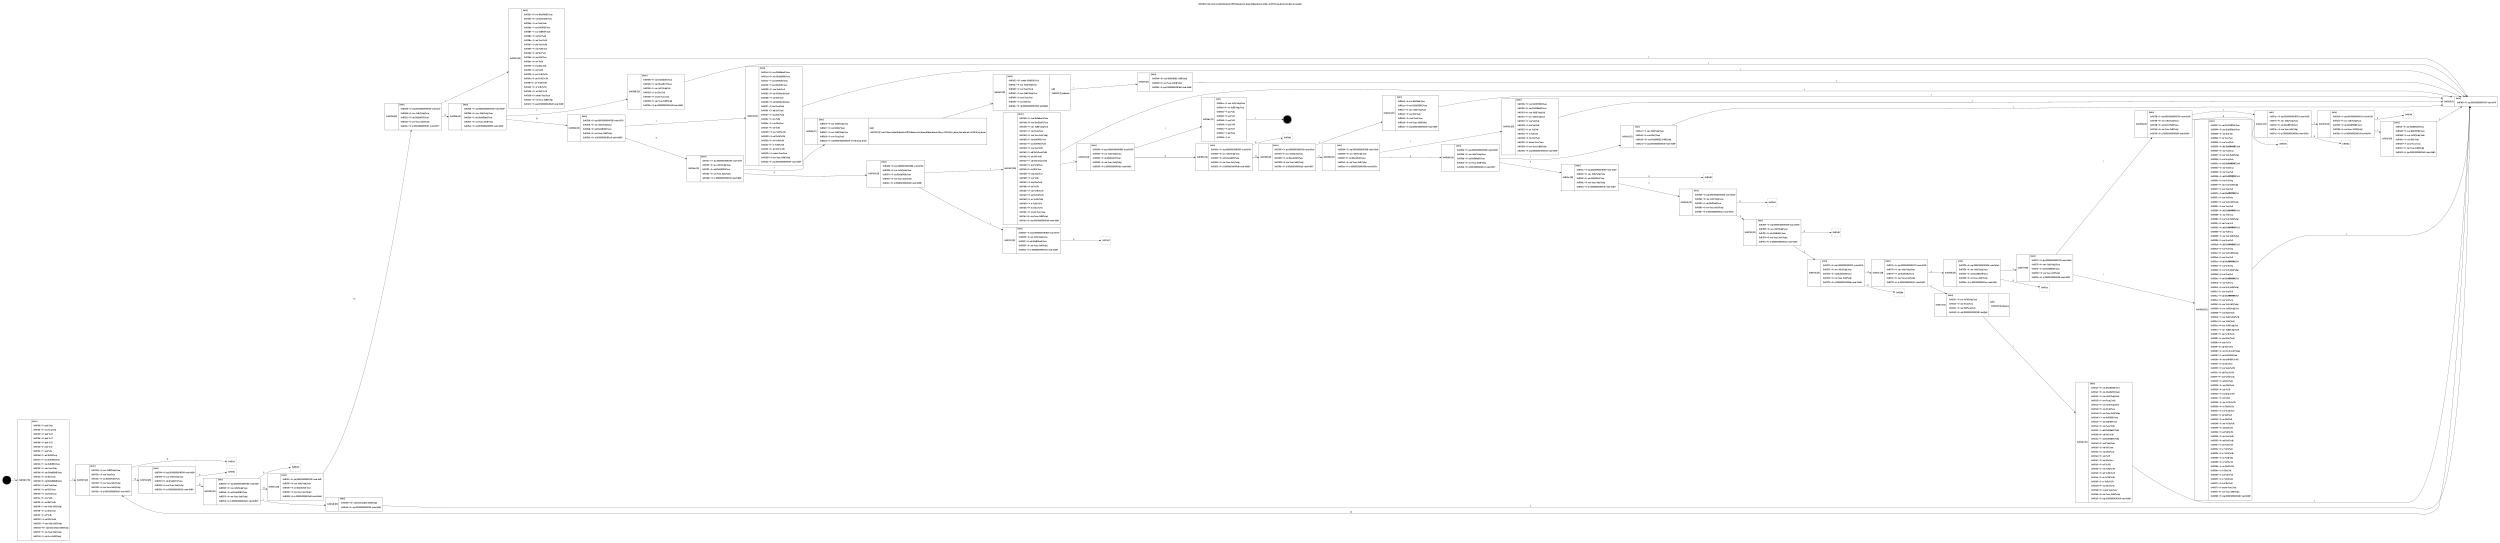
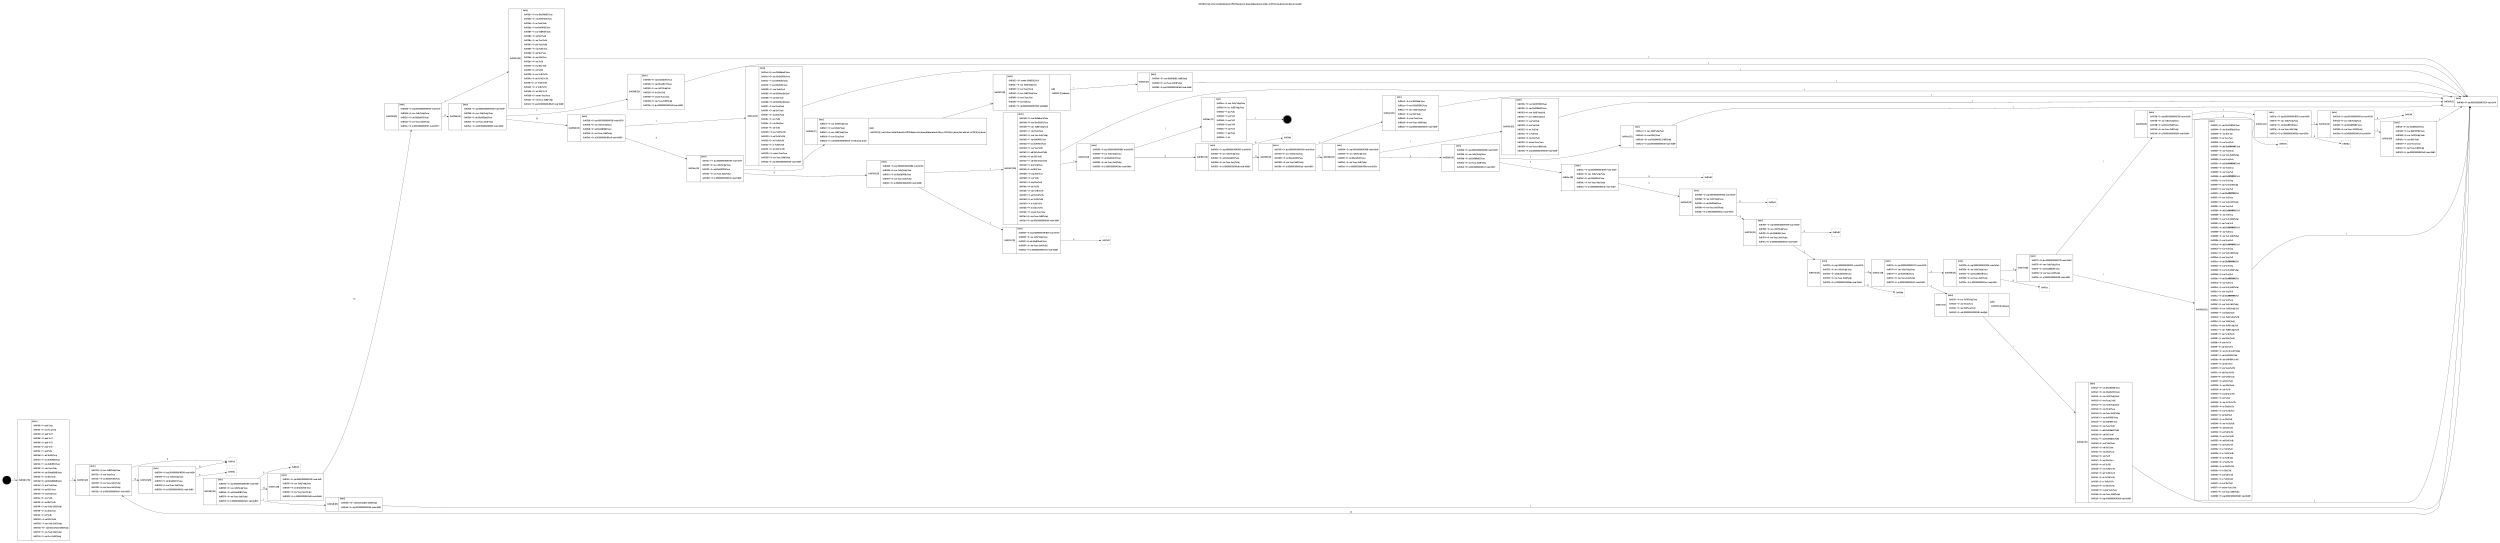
edge "0x401544 [28]" -> "0x401560 [28]": now "0x401544 [28]" -> "0x401ae1"
